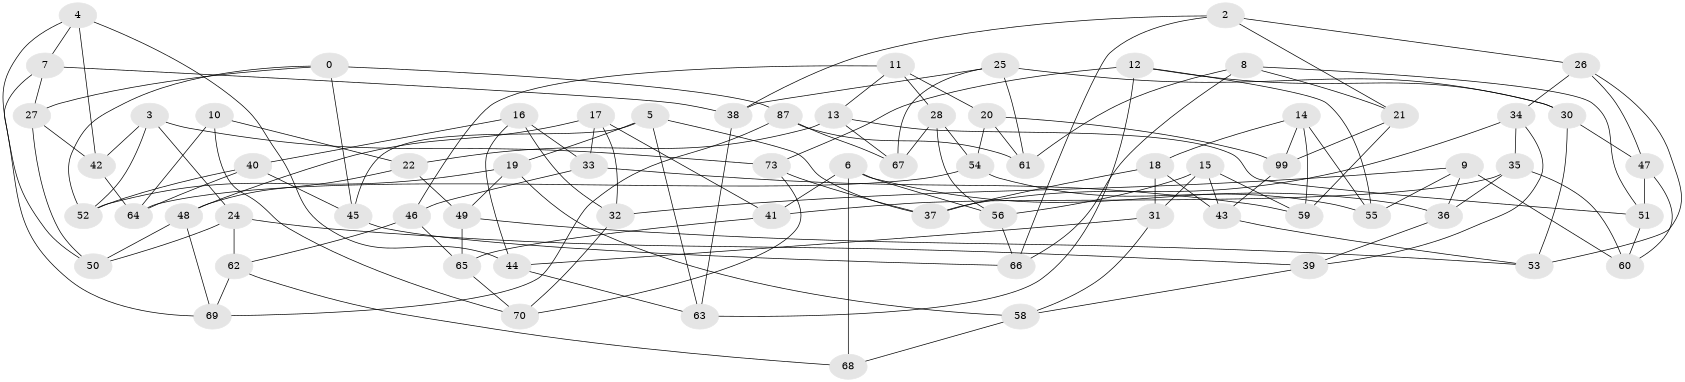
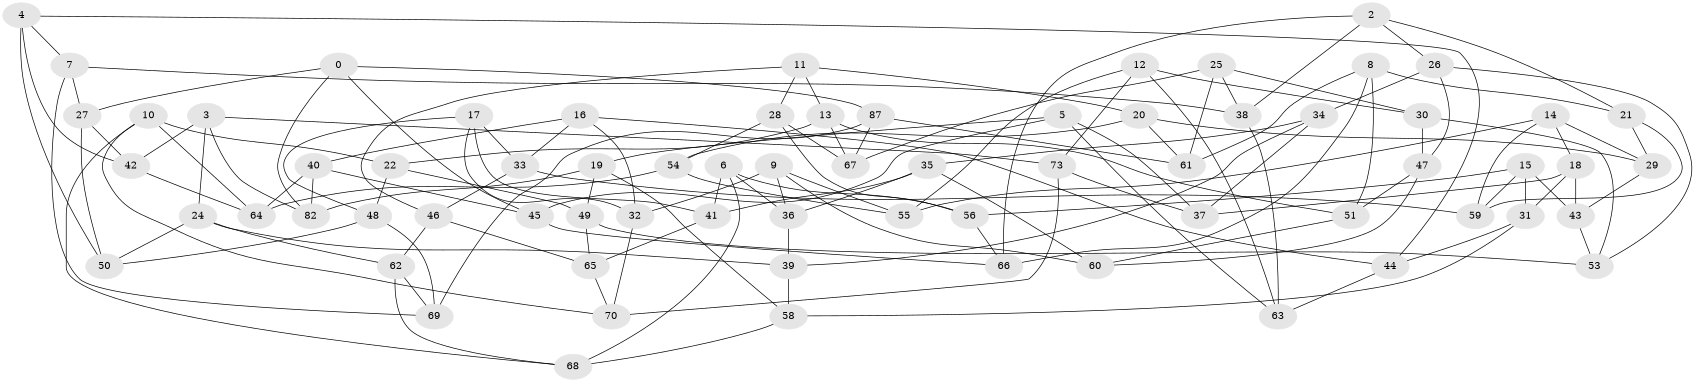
node "99": label "99" -> "29"
node "52": label "52" -> "82"
edge "10" -- "68": added
